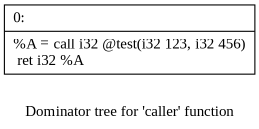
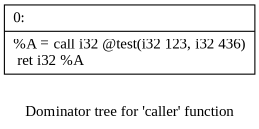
node "0:": text "%A = call i32 @test(i32 123, i32 456)" -> "%A = call i32 @test(i32 123, i32 436)"
